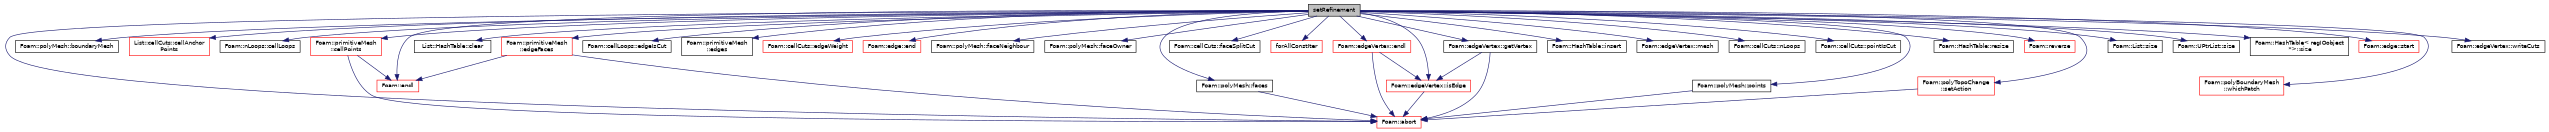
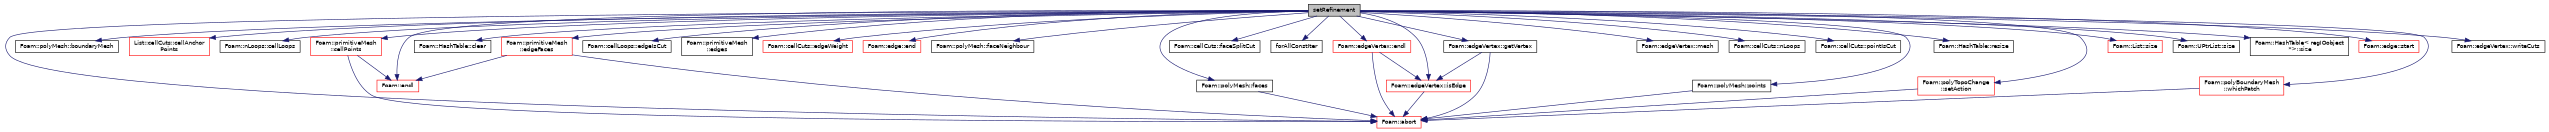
node "List::HashTable::clear": label "List::HashTable::clear" -> "Foam::HashTable::clear"
node "Foam::polyMesh::faceOwner": removed
node "forAllConstIter": color red -> black
node "Foam::HashTable::insert": removed
node "Foam::reverse": removed
node "Foam::List::size": color black -> red
edge "Foam::polyBoundaryMesh ::whichPatch" -> "Foam::abort": added
